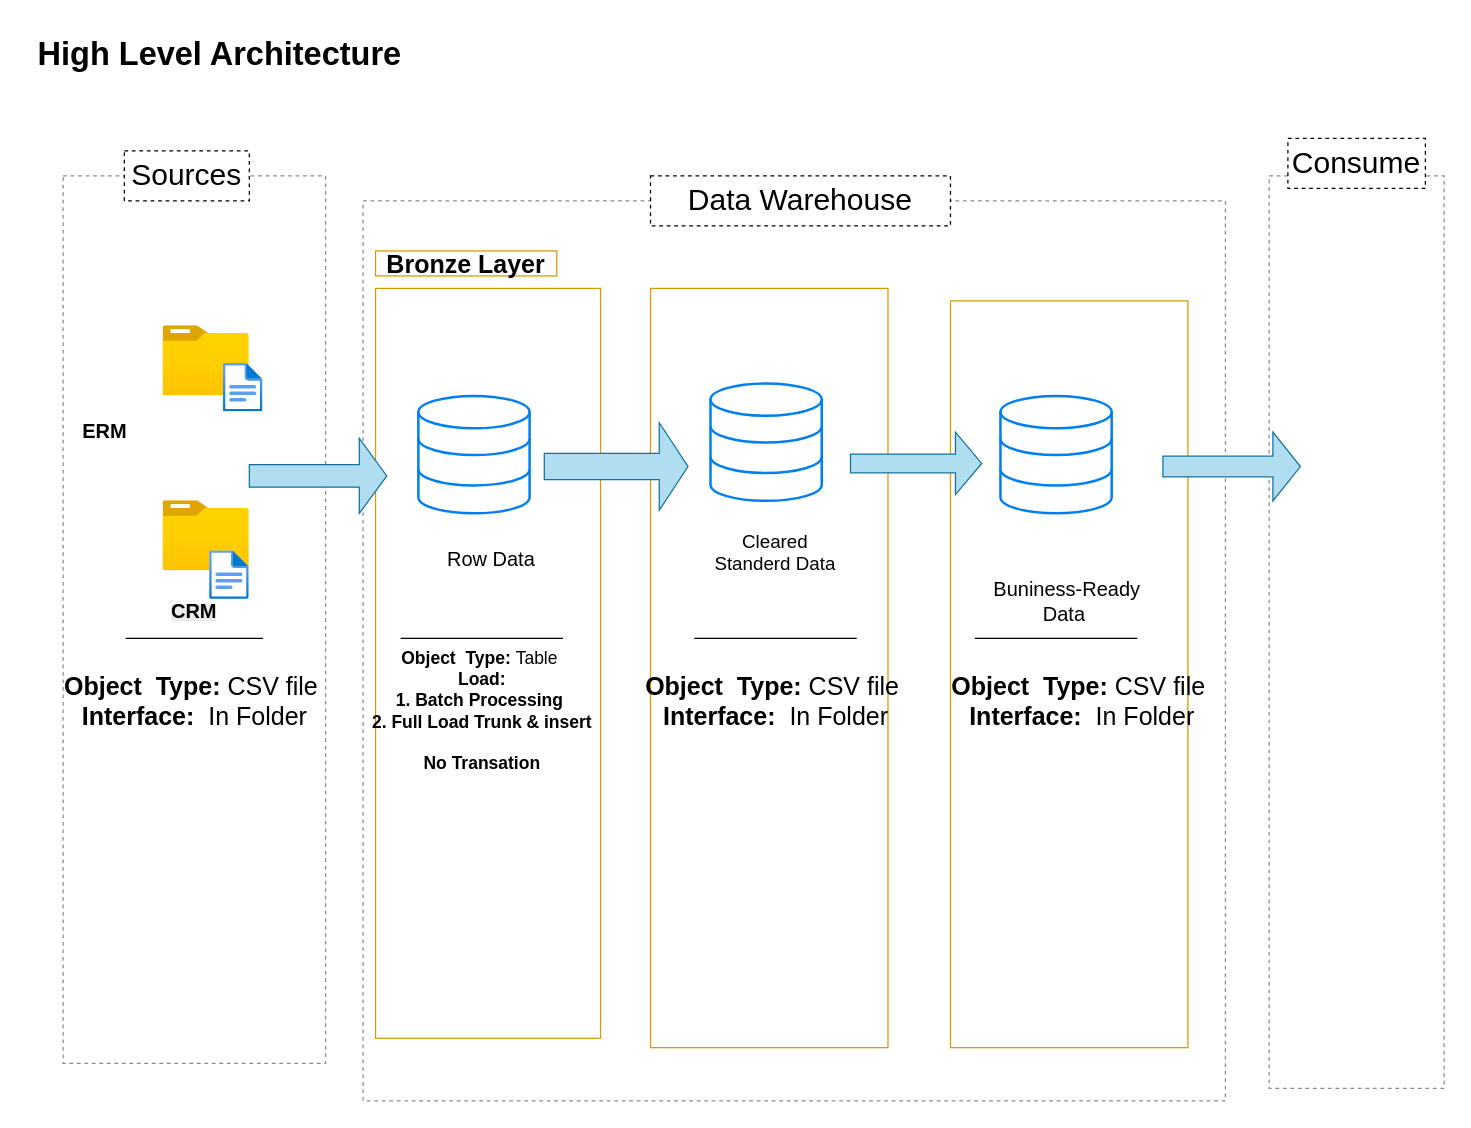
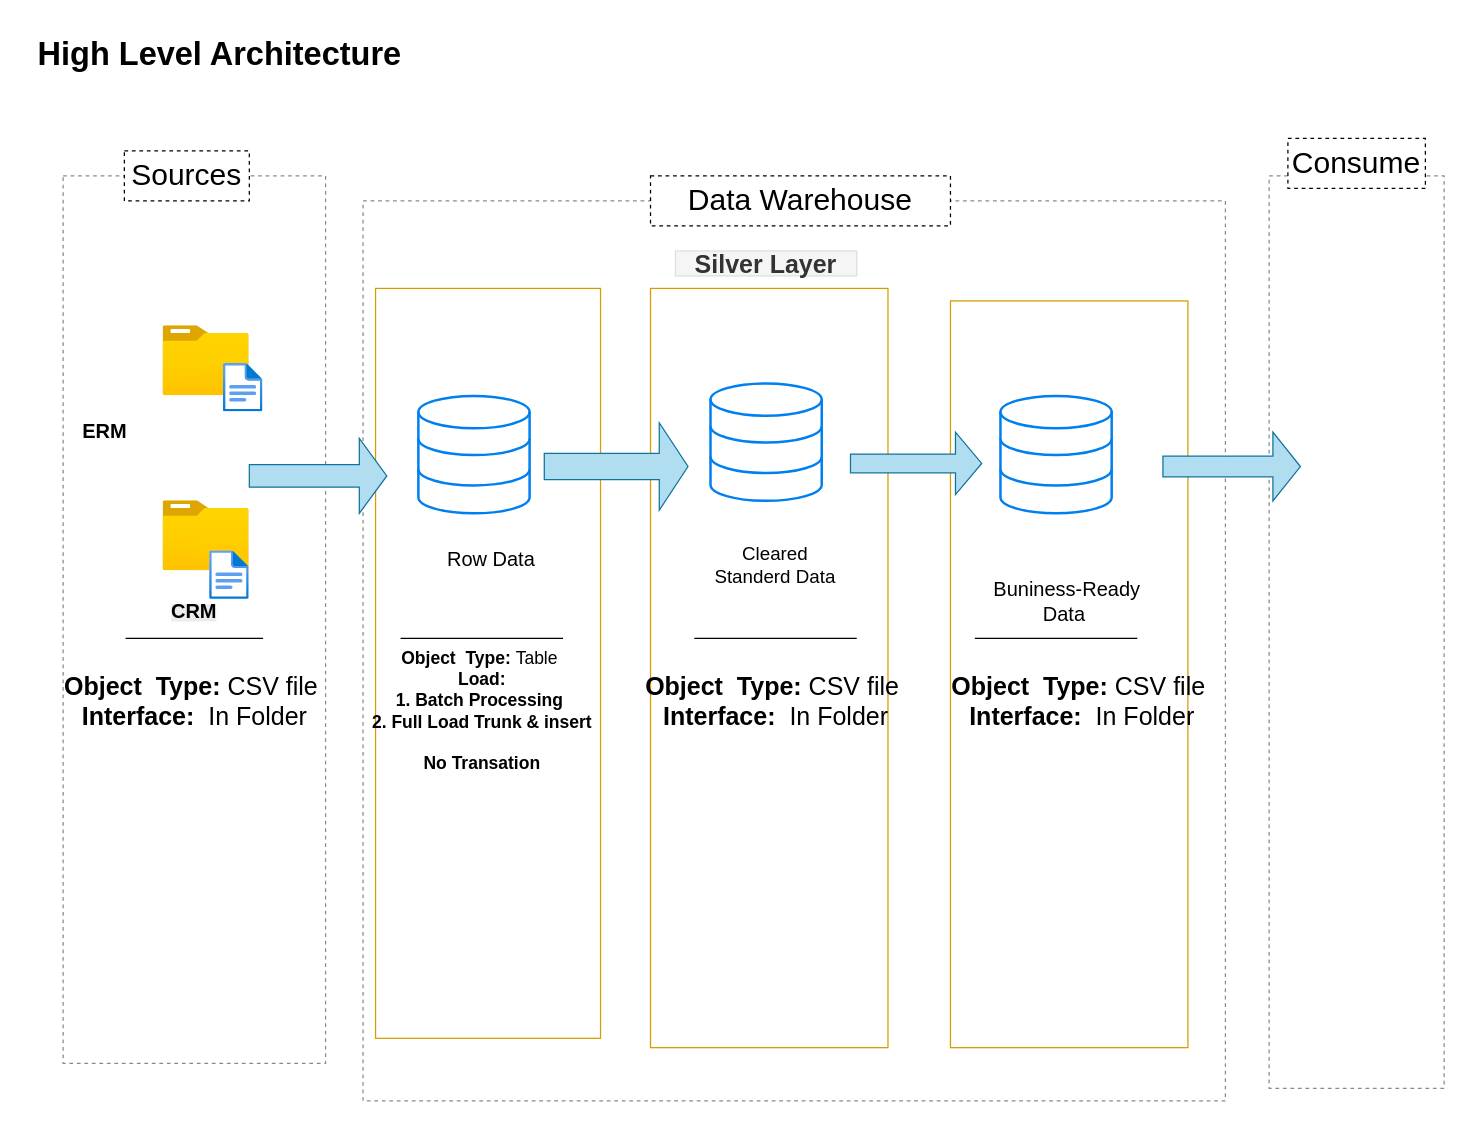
node "Bronze Layer": removed
node "Silver Layer": added
node "Cleared Standerd Data": moved (776, 552) -> (776, 564)
